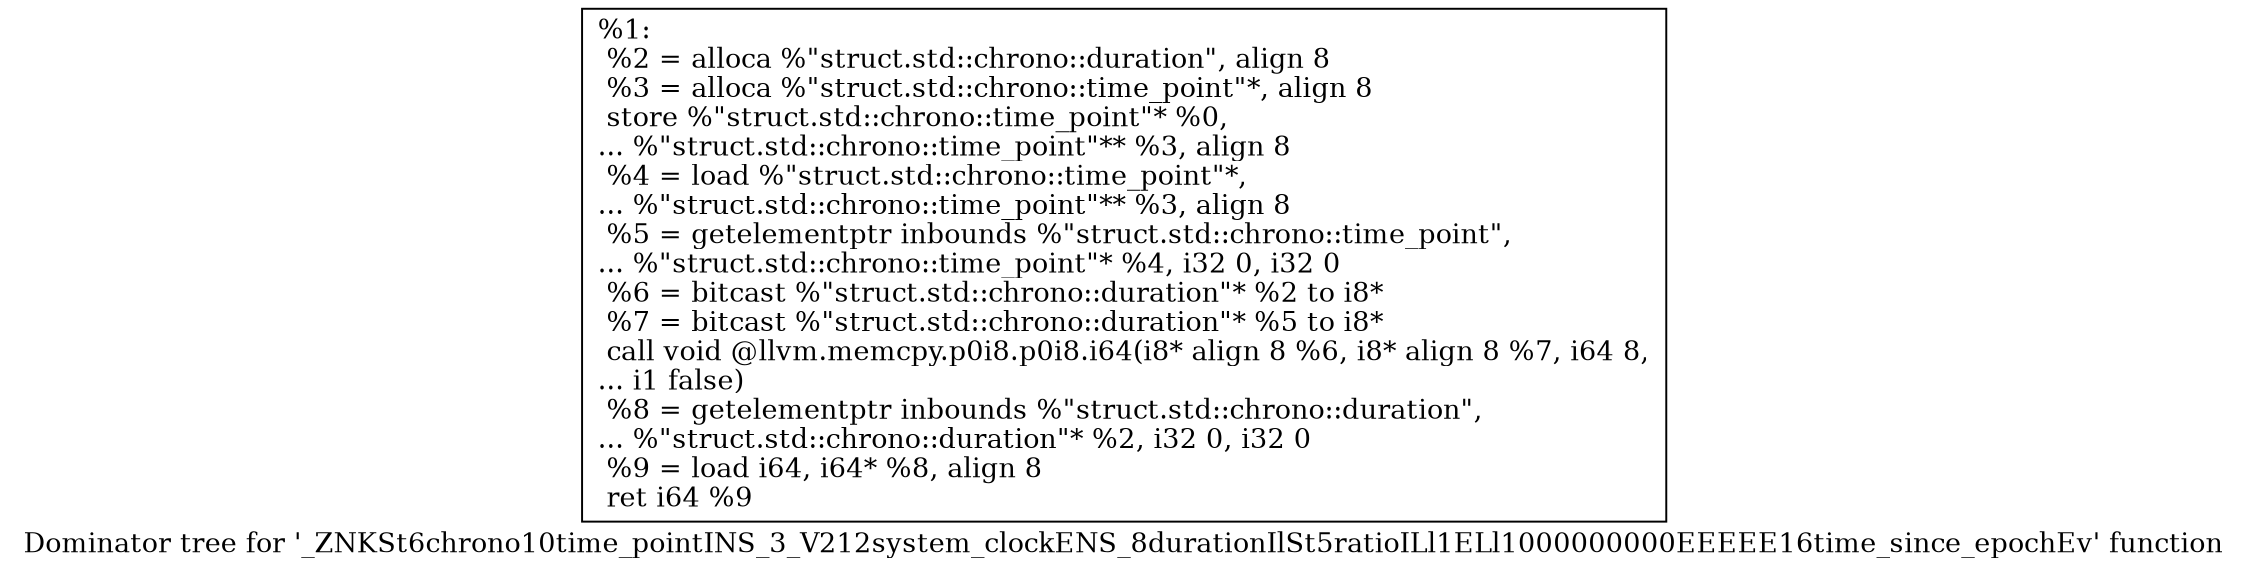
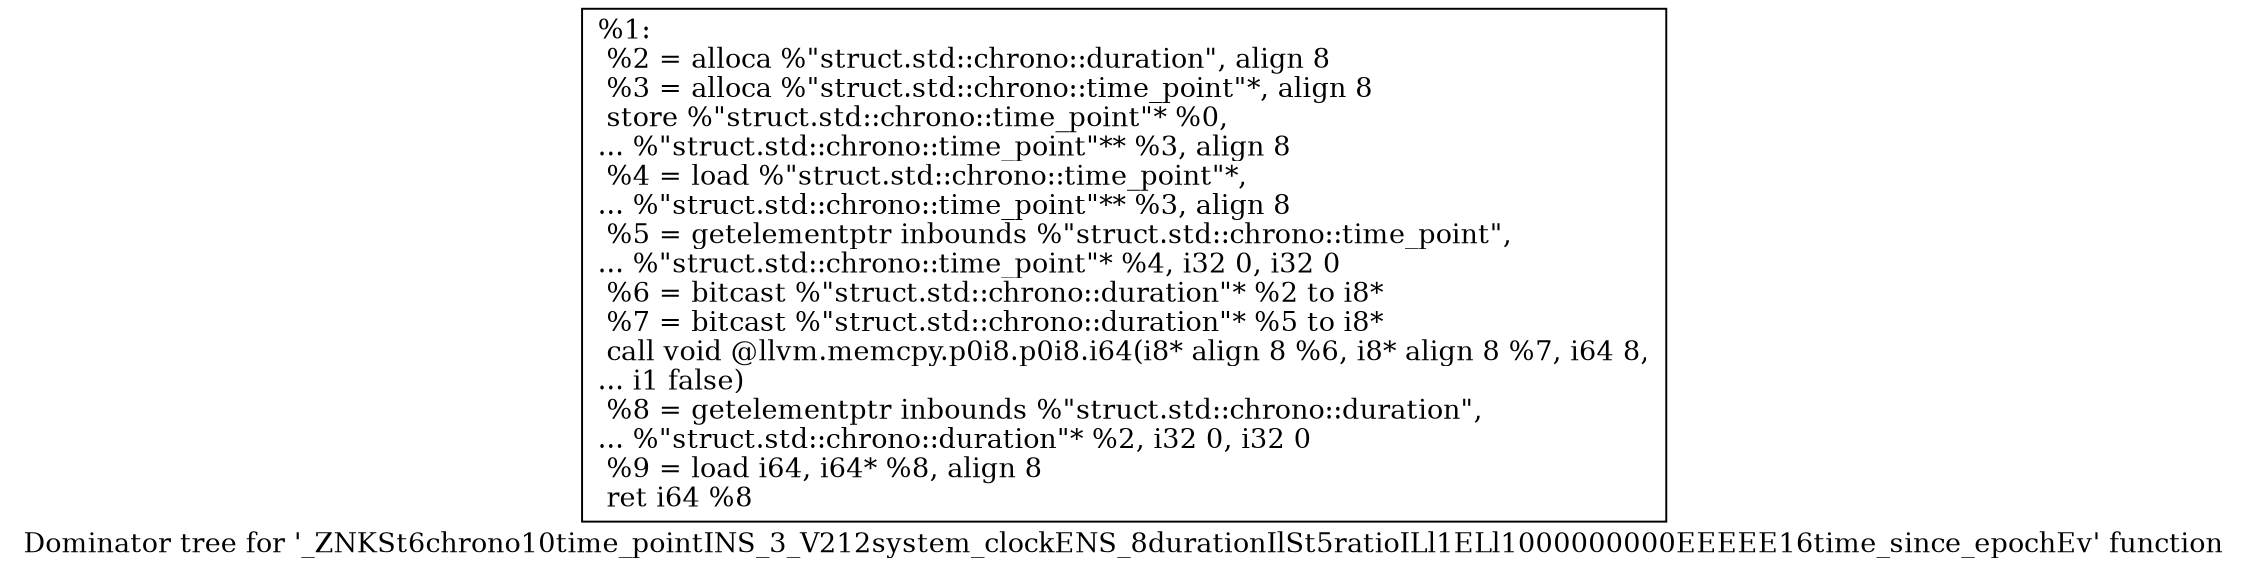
node "%1:": text "ret i64 %9" -> "ret i64 %8"
